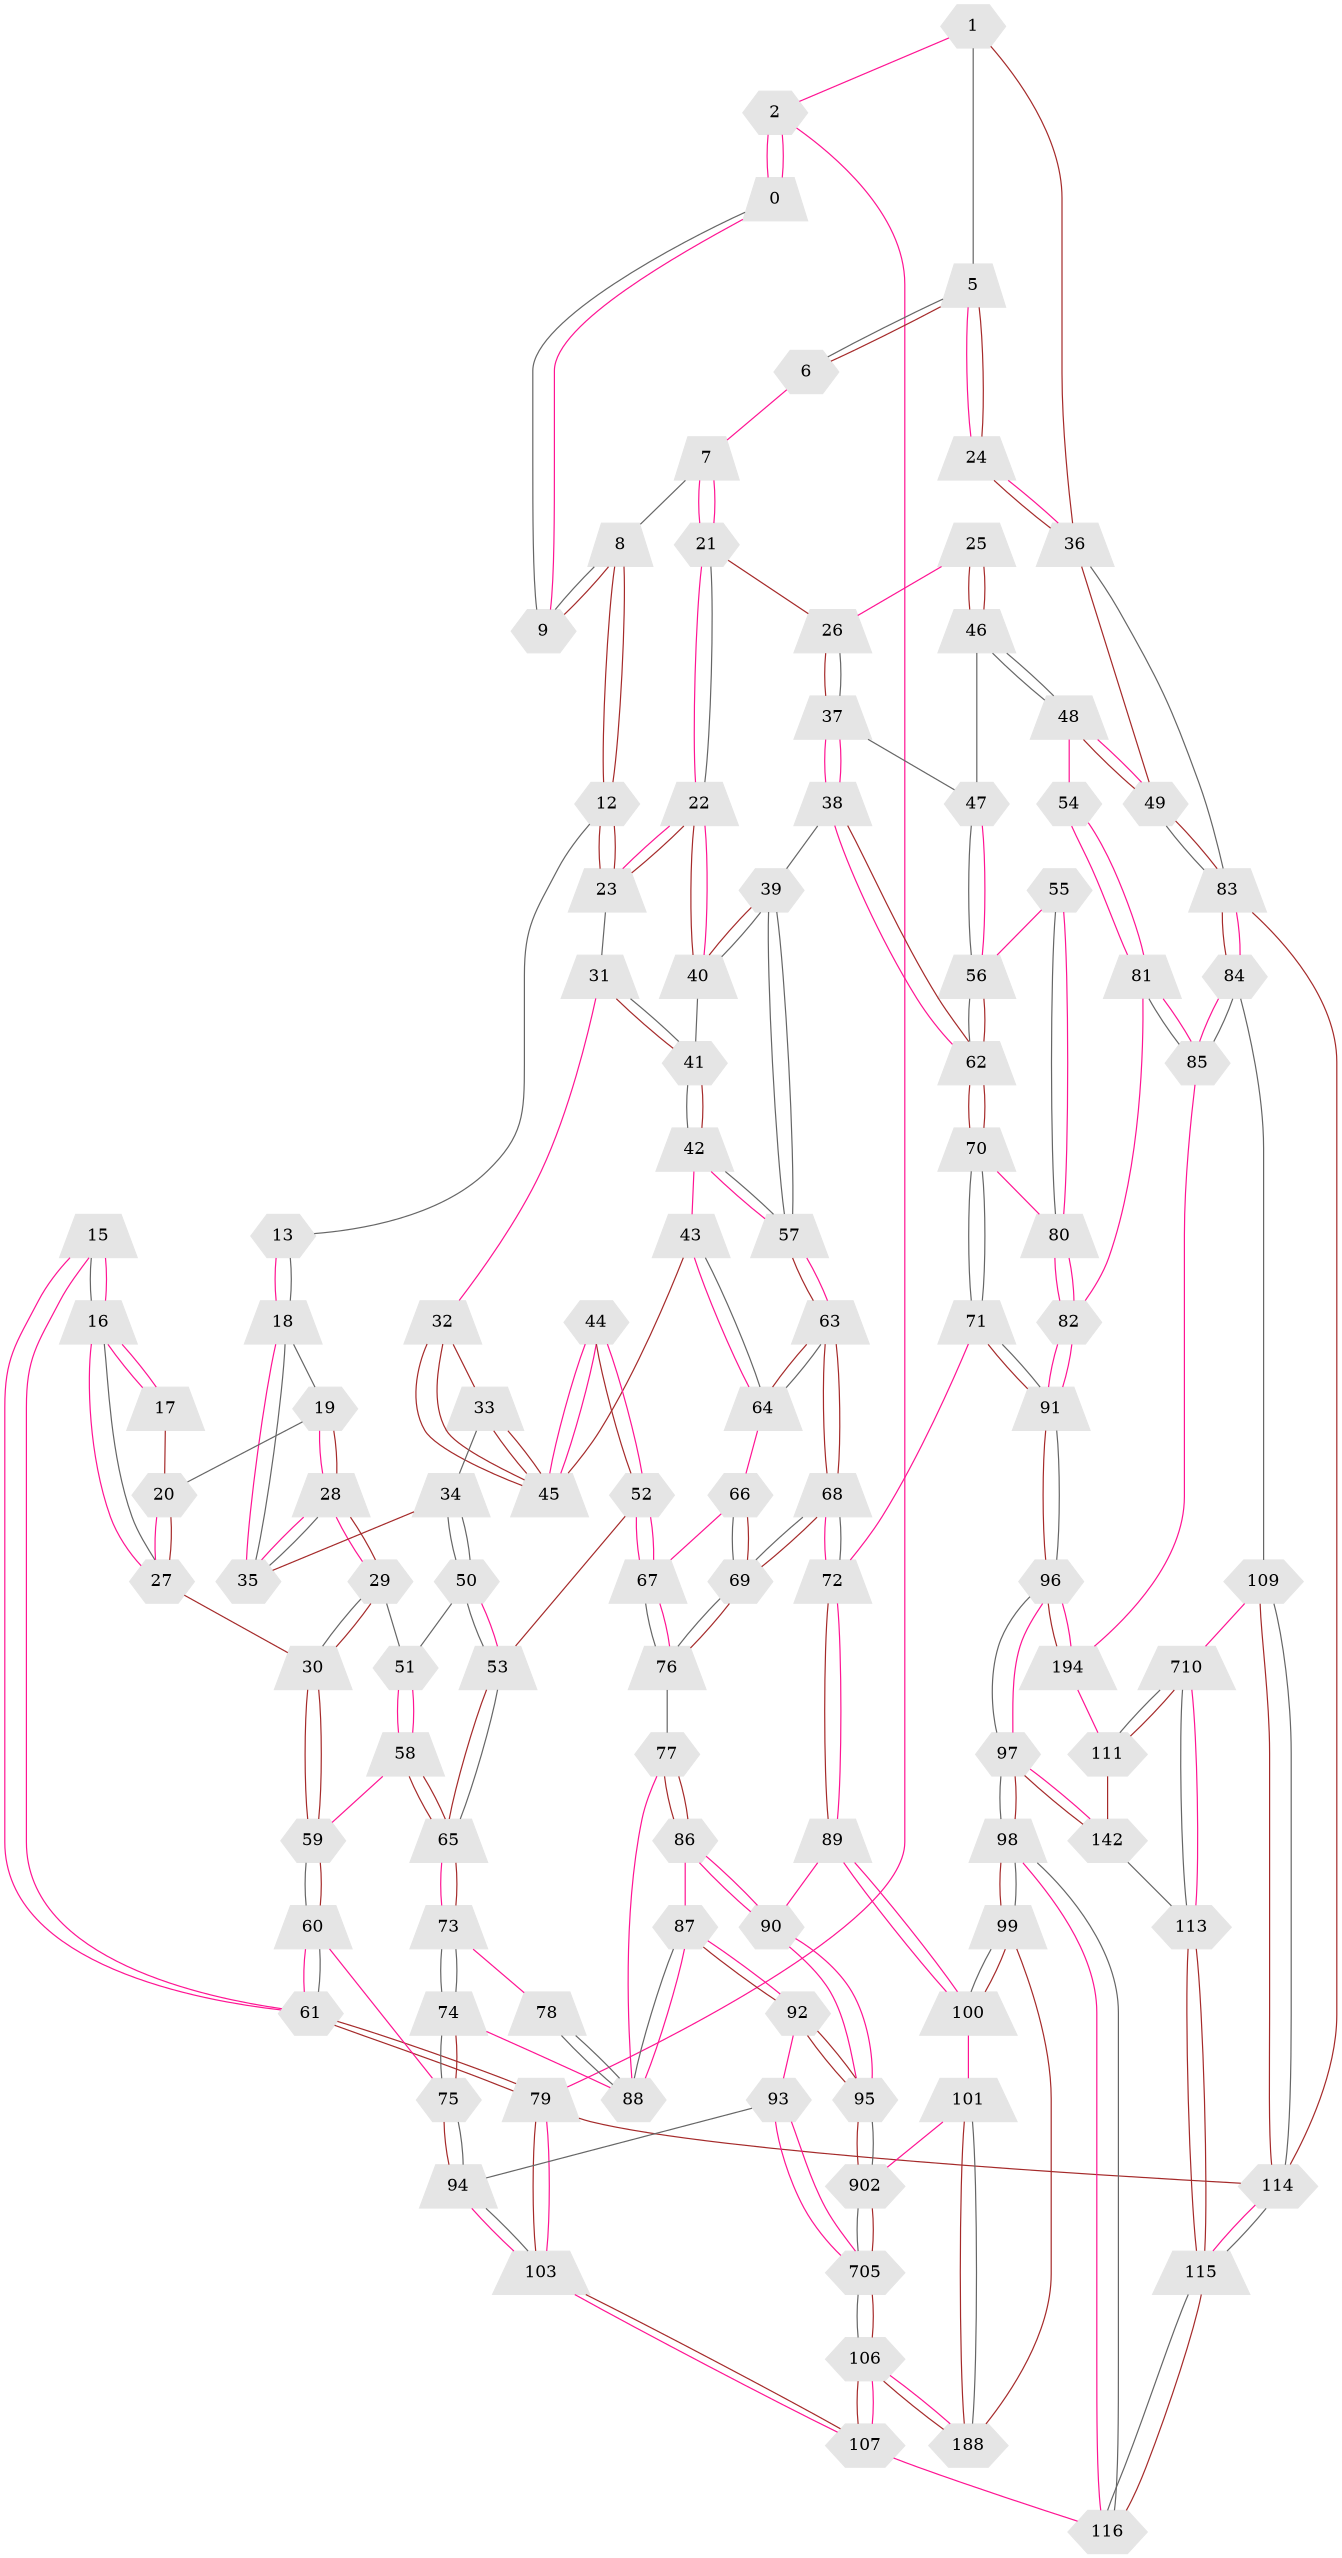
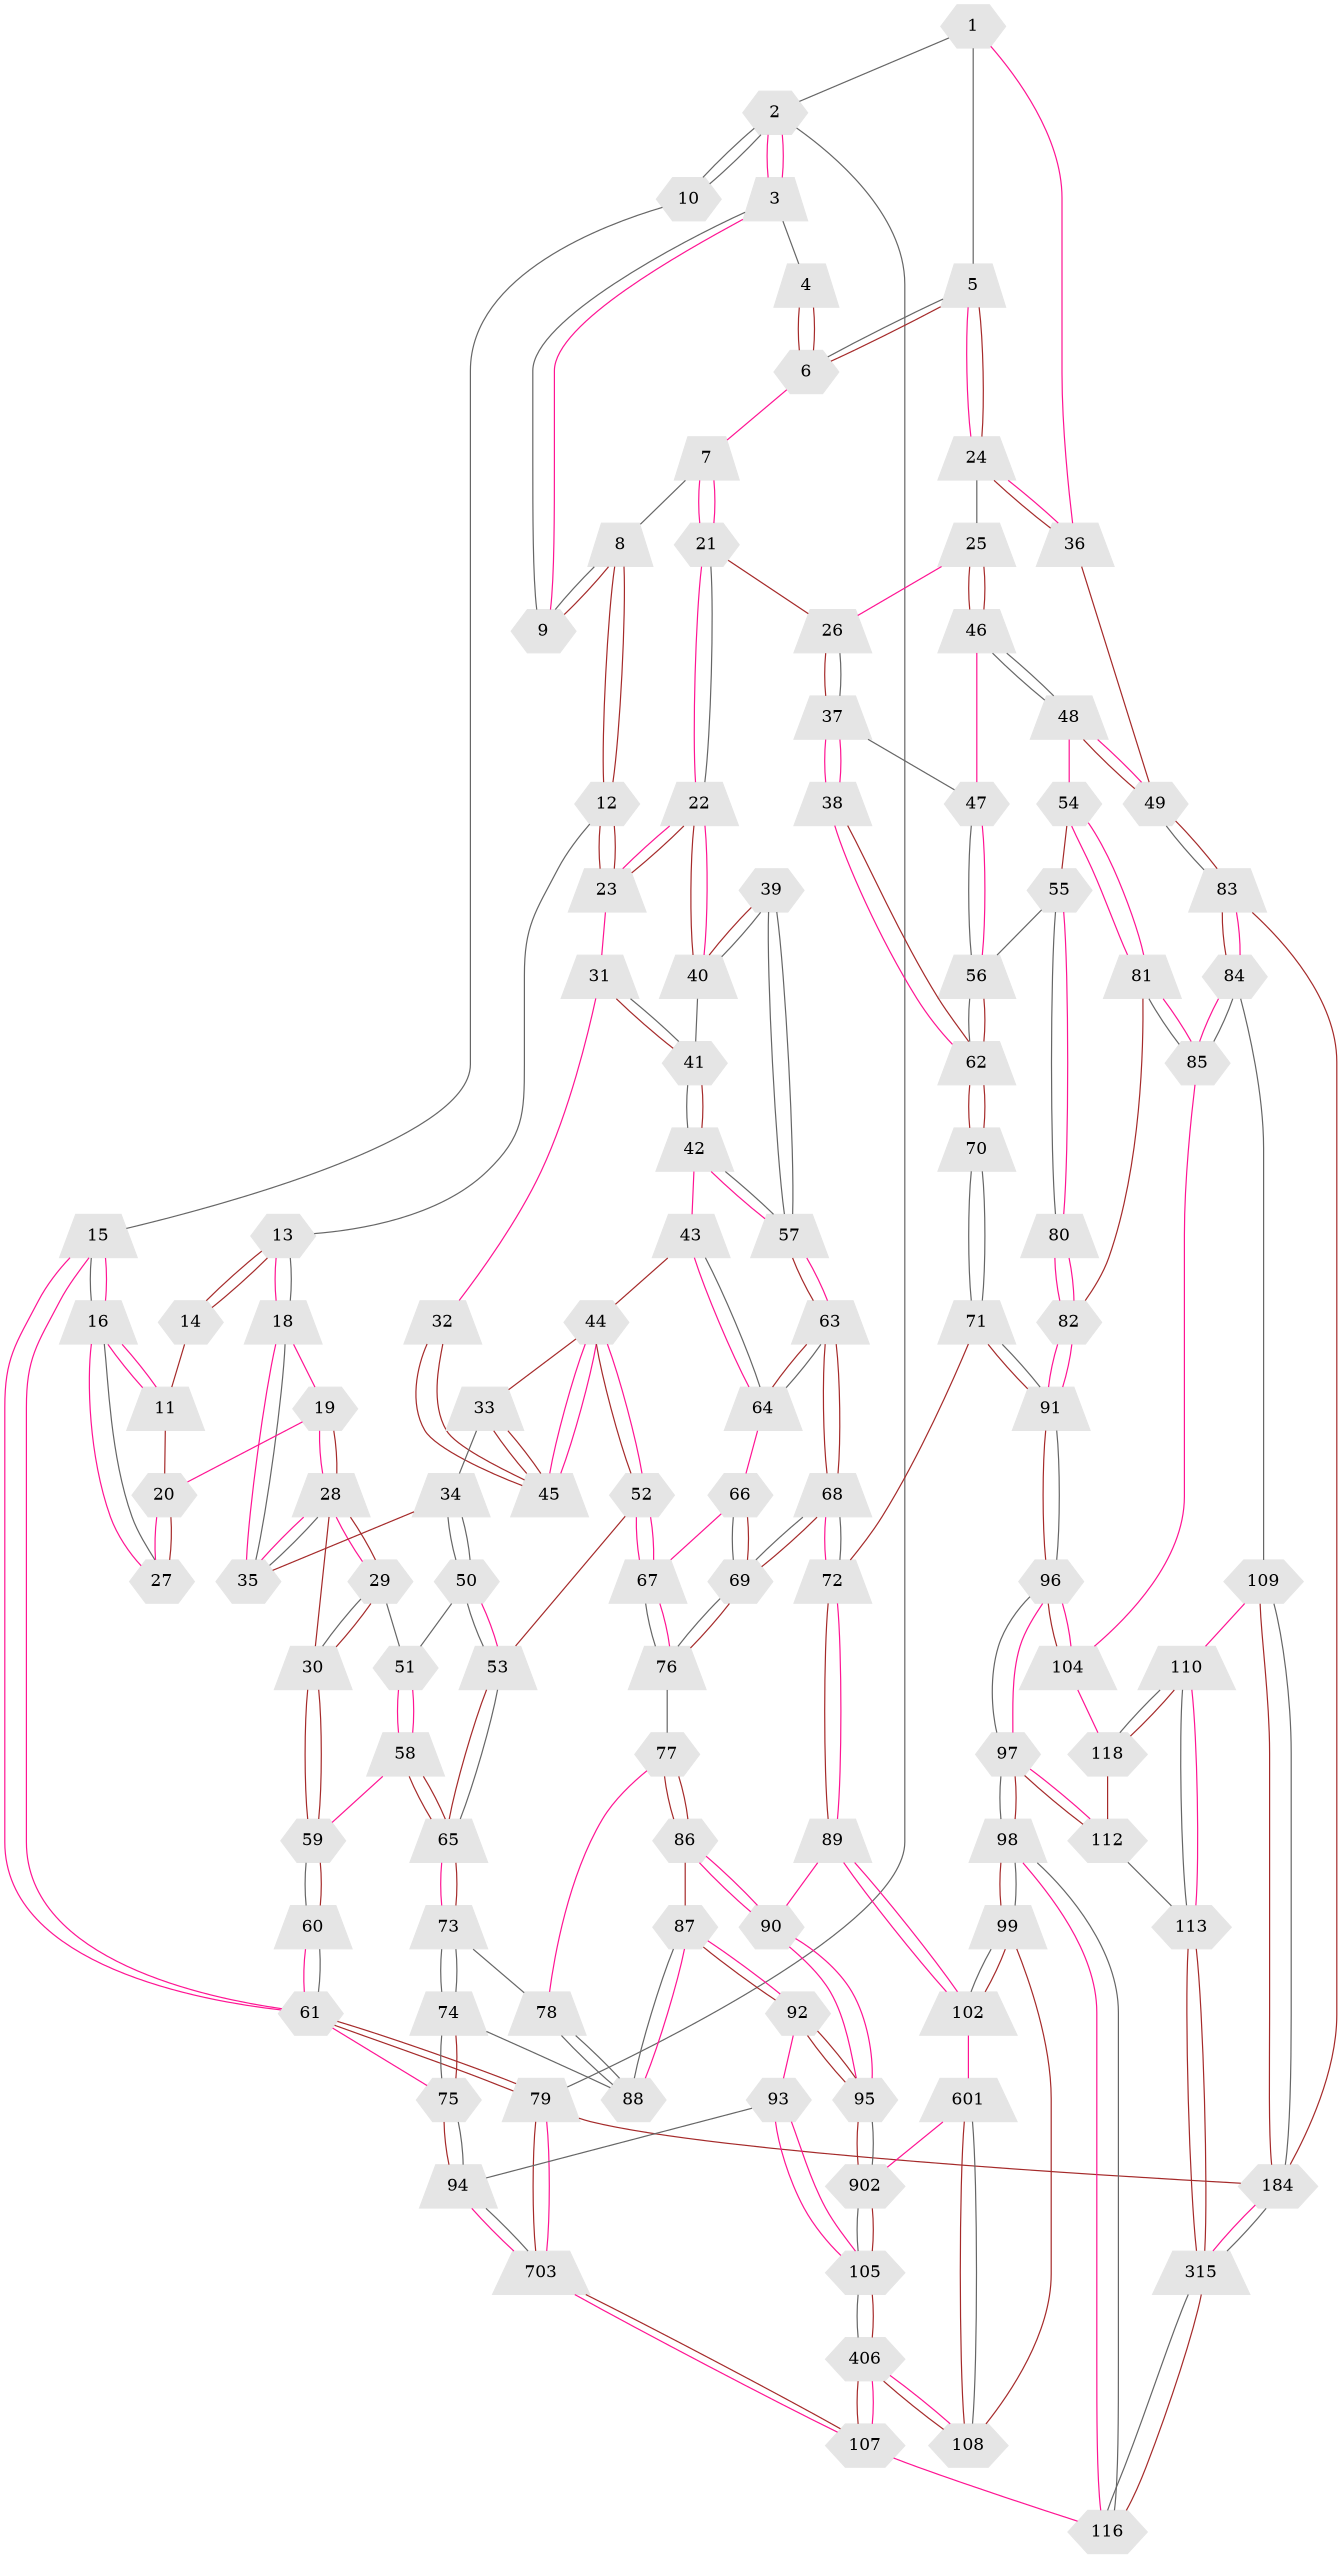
edge "1" -- "2": color deeppink -> gray40
node "10": added
node "0": label "0" -> "3"
edge "1" -- "36": color brown -> deeppink
node "4": added
edge "24" -- "25": added
edge "36" -- "83": removed
edge "46" -- "47": color gray40 -> deeppink
edge "38" -- "39": removed
edge "54" -- "55": added
edge "55" -- "56": color deeppink -> gray40
edge "23" -- "31": color gray40 -> deeppink
edge "81" -- "82": color deeppink -> brown
edge "2" -- "79": color deeppink -> gray40
edge "70" -- "80": removed
node "14": added
edge "18" -- "19": color gray40 -> deeppink
edge "32" -- "33": now "44" -- "33"
edge "43" -- "45": now "43" -- "44"
node "17": label "17" -> "11"
edge "19" -- "20": color gray40 -> deeppink
edge "71" -- "72": color deeppink -> brown
edge "27" -- "30": now "28" -- "30"
node "194": label "194" -> "104"
node "710": label "710" -> "110"
node "111": label "111" -> "118"
node "142": label "142" -> "112"
edge "86" -- "87": color deeppink -> brown
edge "77" -- "88": now "77" -- "78"
edge "73" -- "78": color deeppink -> gray40
edge "60" -- "75": now "61" -- "75"
node "100": label "100" -> "102"
edge "74" -- "88": color deeppink -> gray40
node "101": label "101" -> "601"
node "114": label "114" -> "184"
node "103": label "103" -> "703"
node "705": label "705" -> "105"
node "115": label "115" -> "315"
node "106": label "106" -> "406"
node "188": label "188" -> "108"
